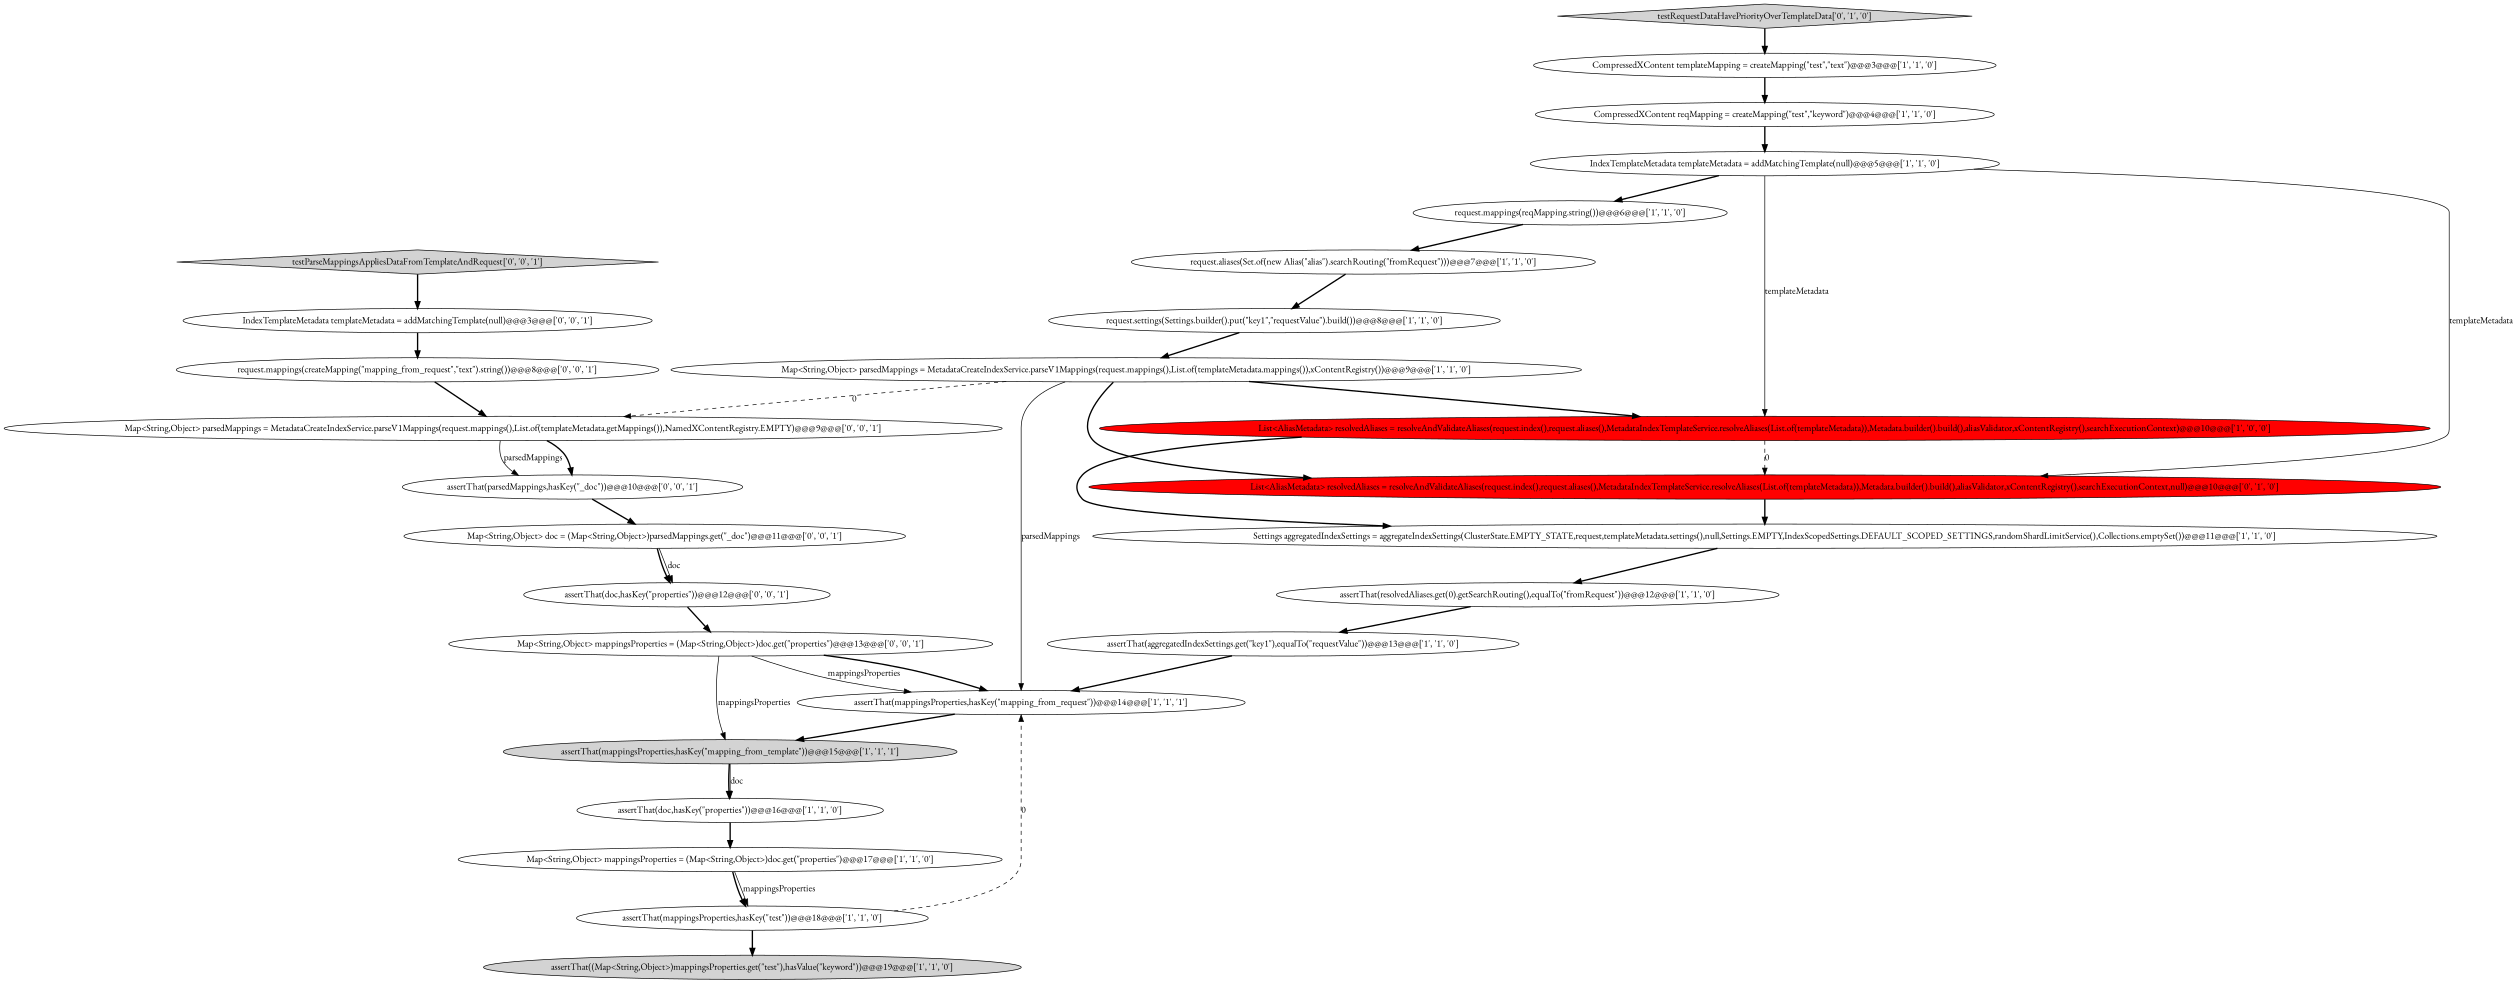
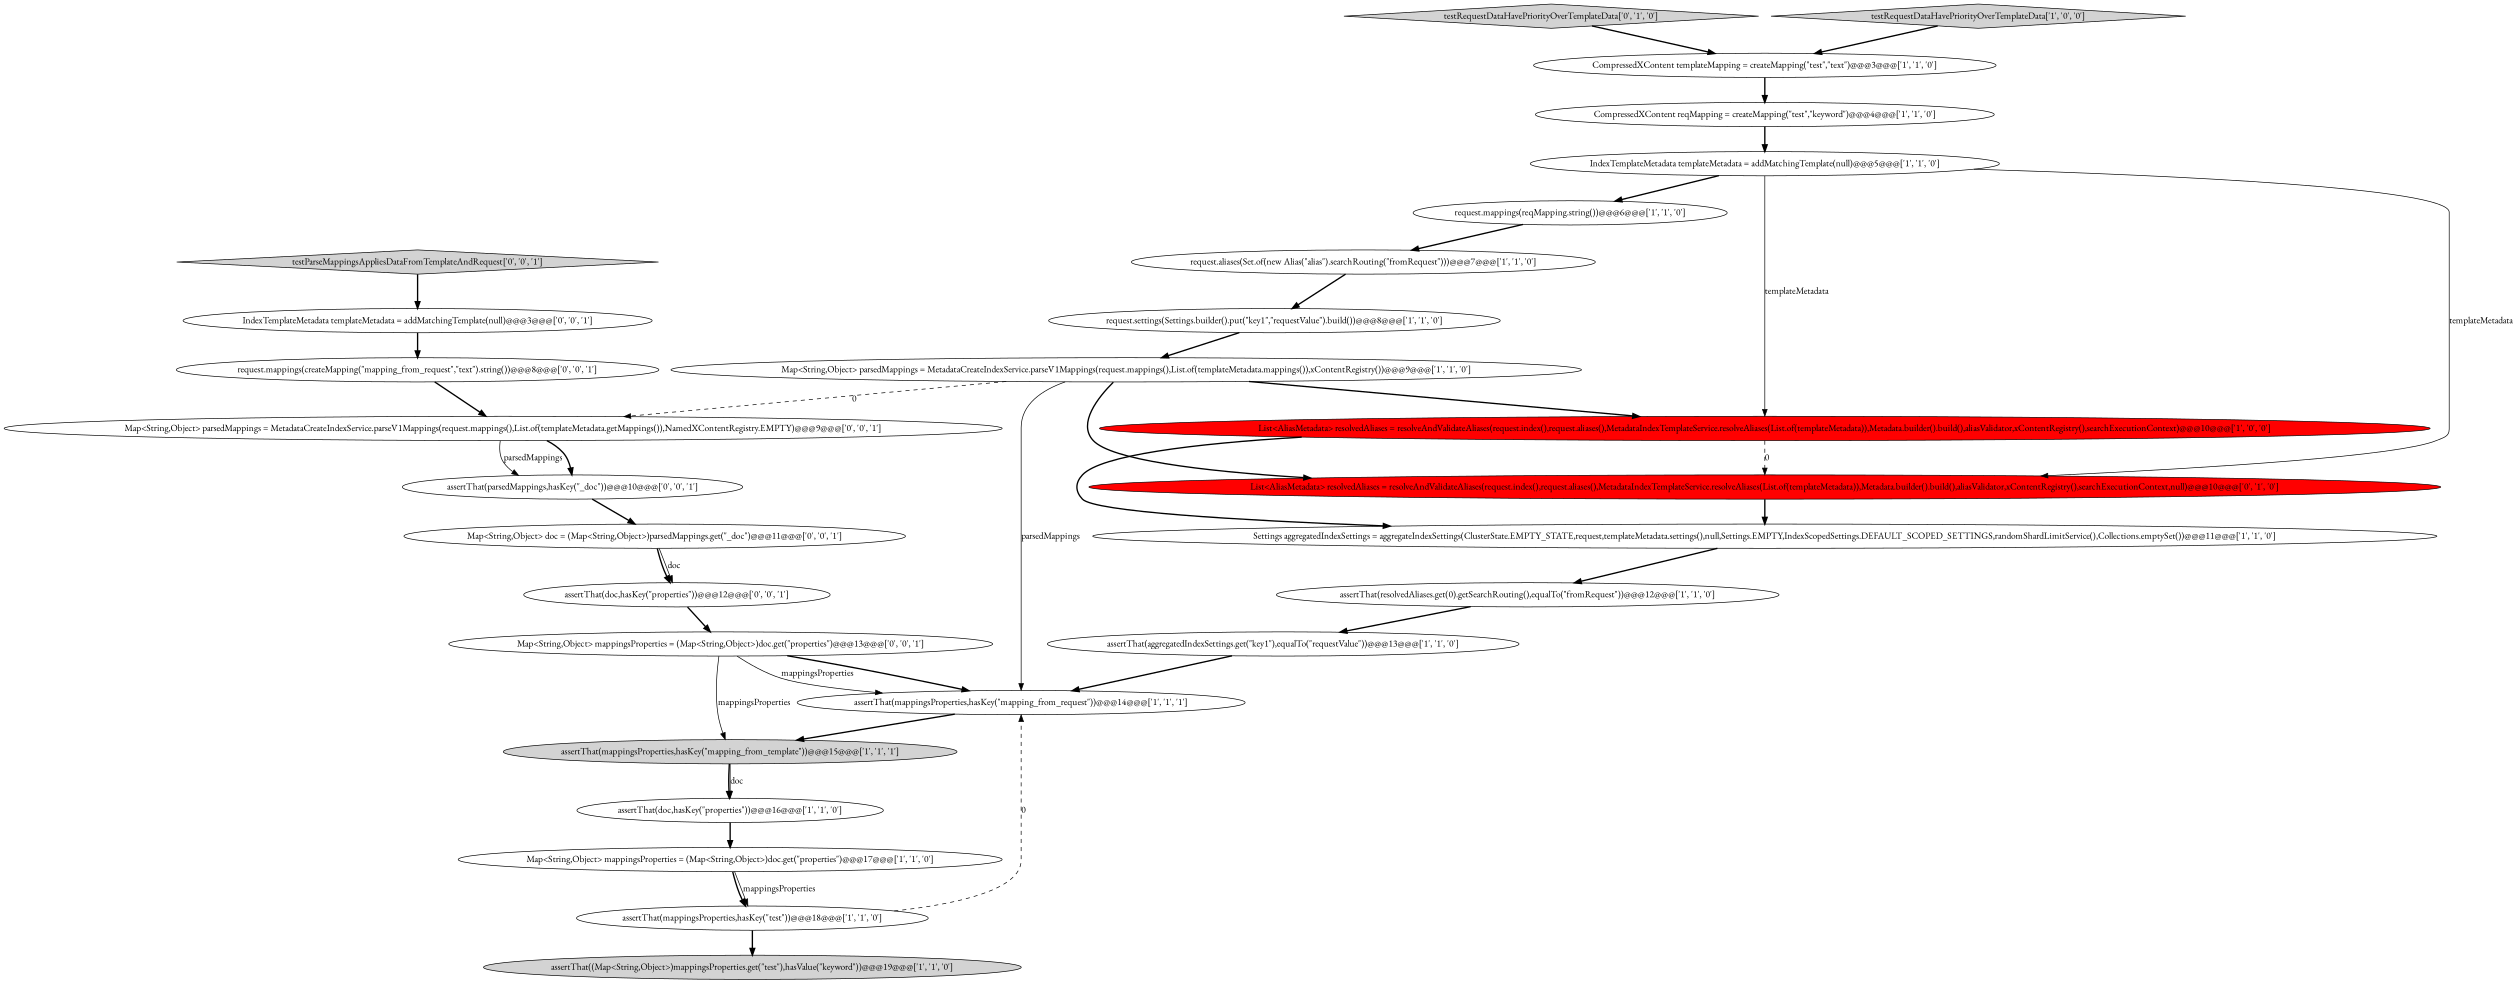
node "testRequestDataHavePriorityOverTemplateData['1', '0', '0']": added
